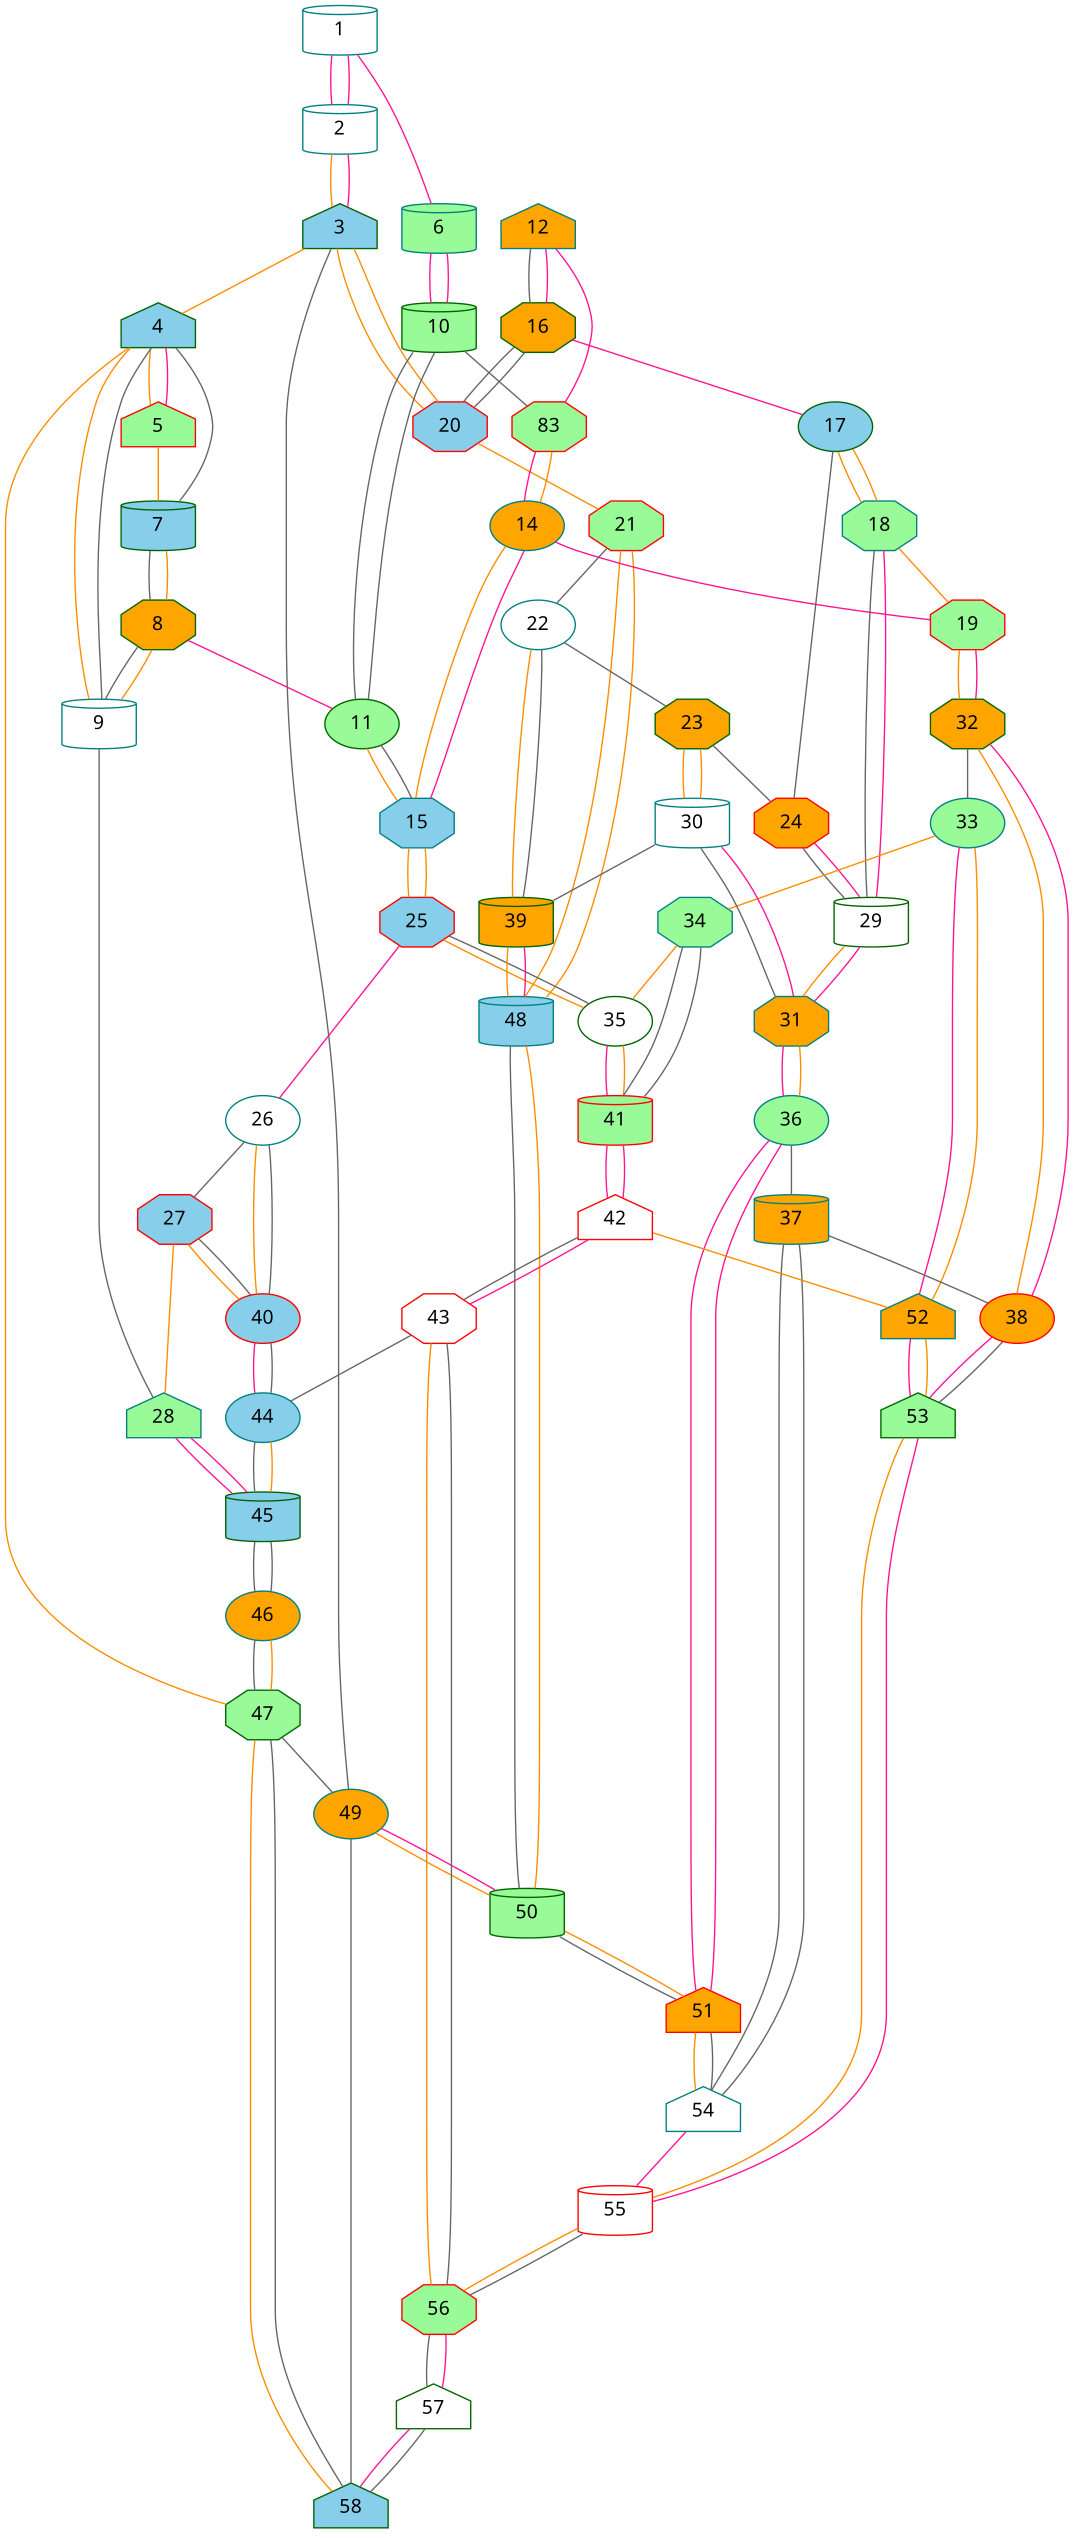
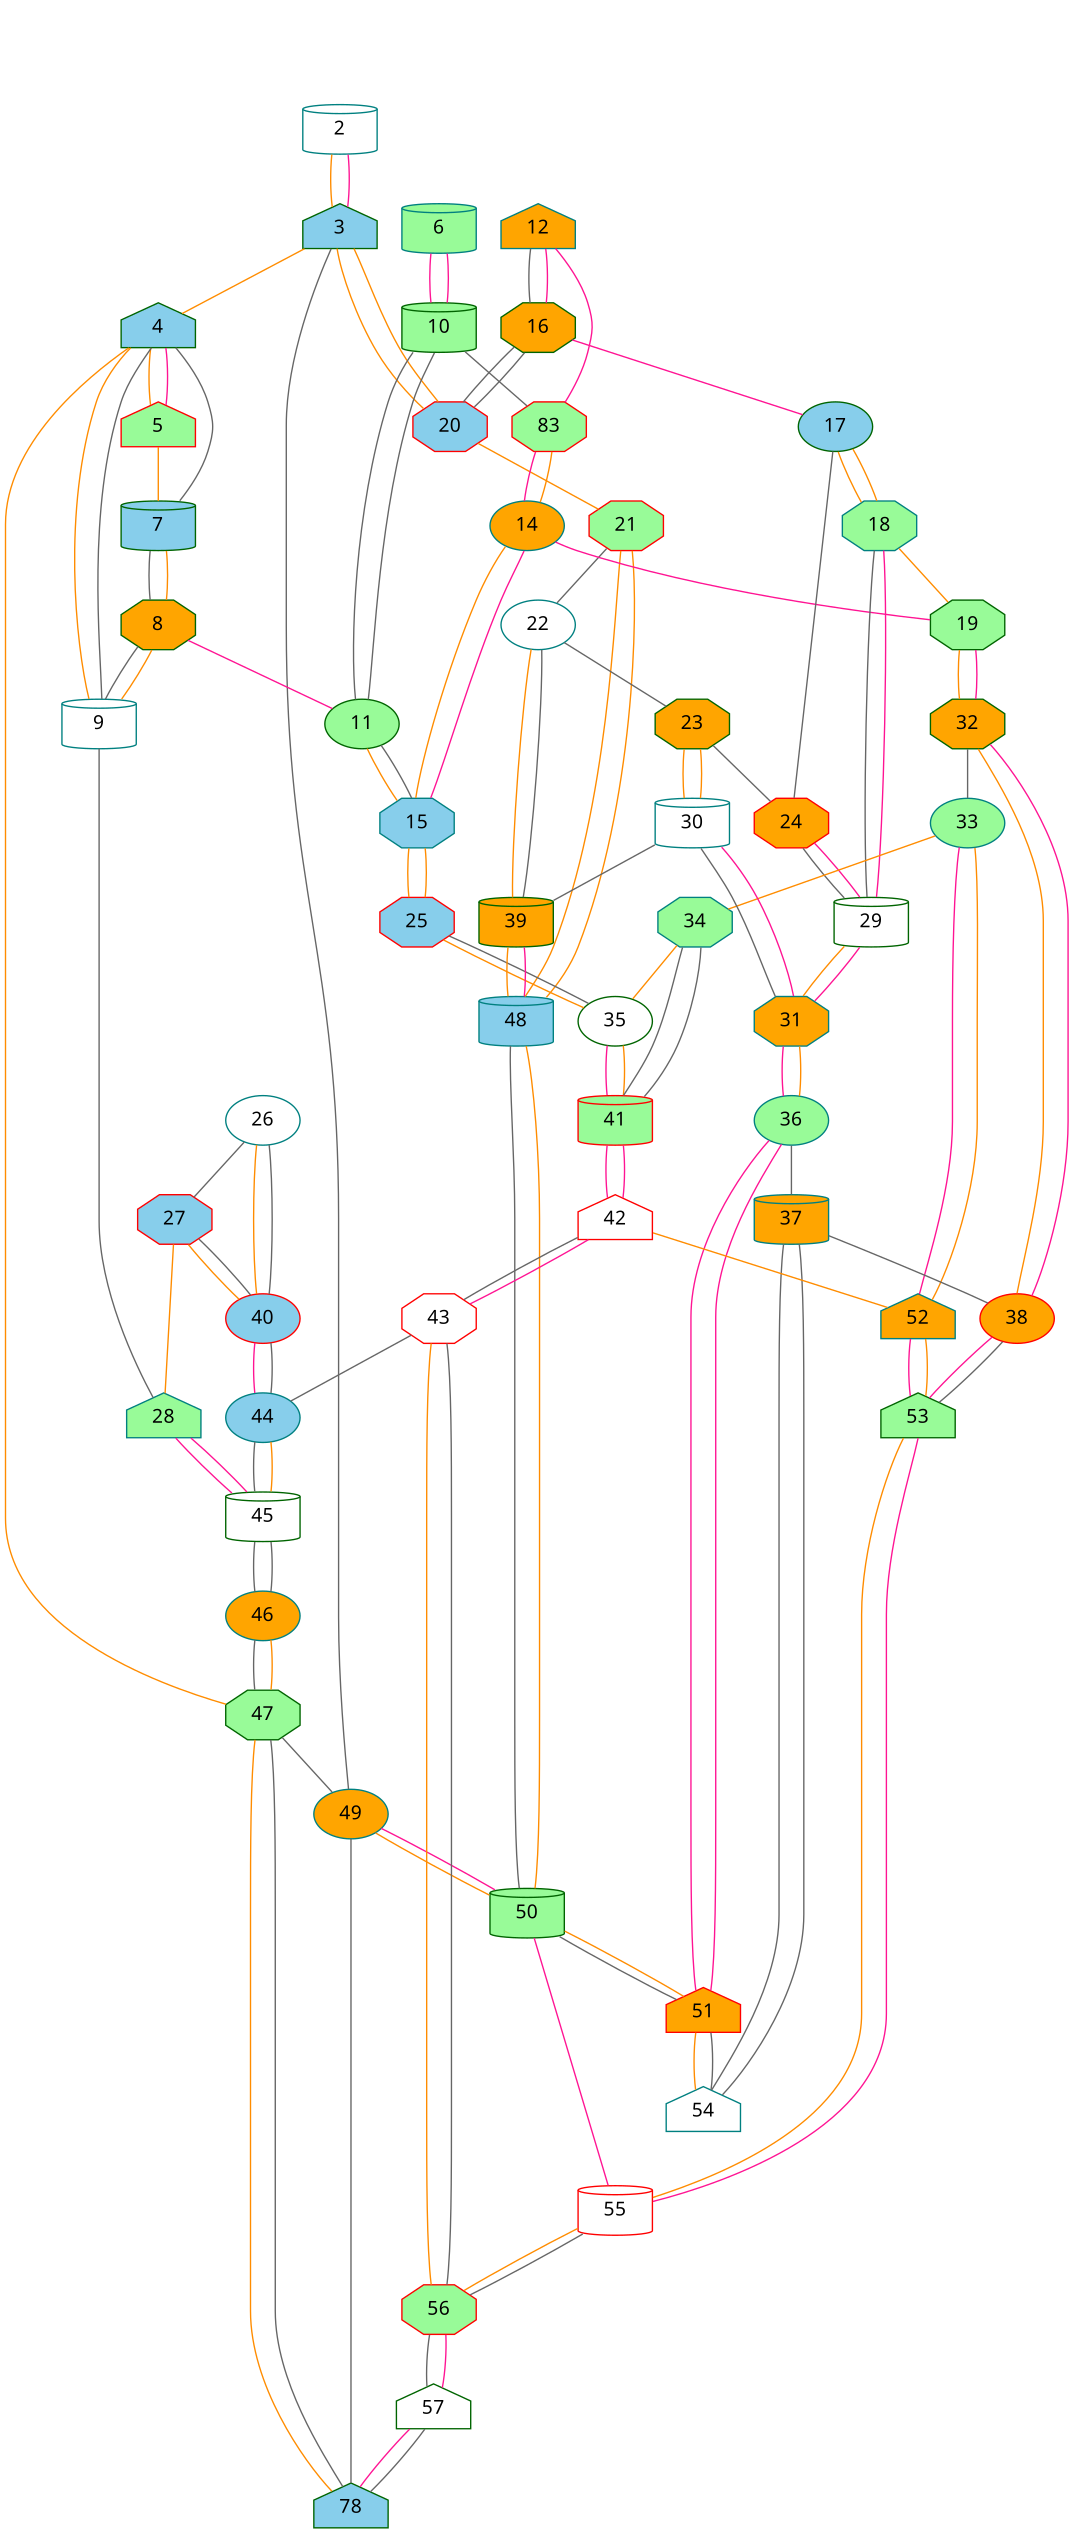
node "1": removed
node "19": color red -> darkgreen
edge "25" -- "26": removed
node "45": fillcolor skyblue -> white
edge "54" -- "55": now "50" -- "55"
node "58": label "58" -> "78"
